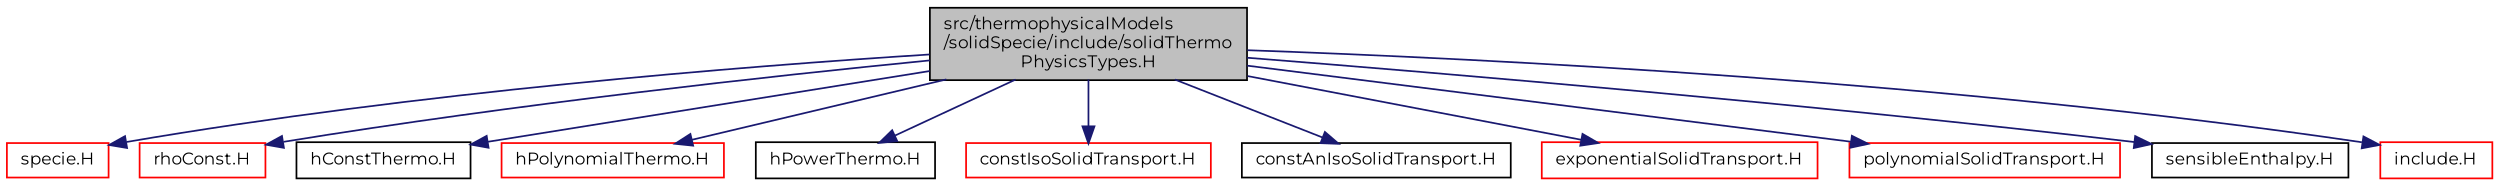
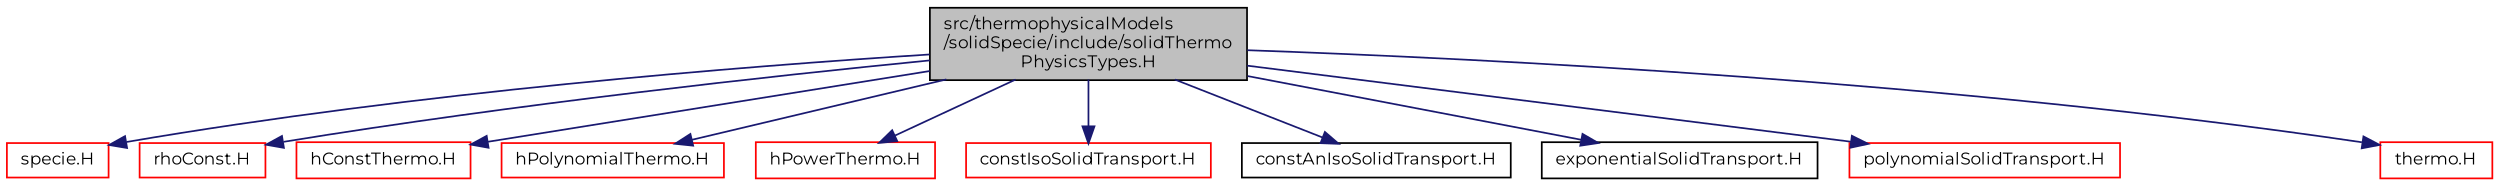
node "hConstThermo.H": color black -> red
node "hPowerThermo.H": color black -> red
node "exponentialSolidTransport.H": color red -> black
node "sensibleEnthalpy.H": removed
node "include.H": label "include.H" -> "thermo.H"
